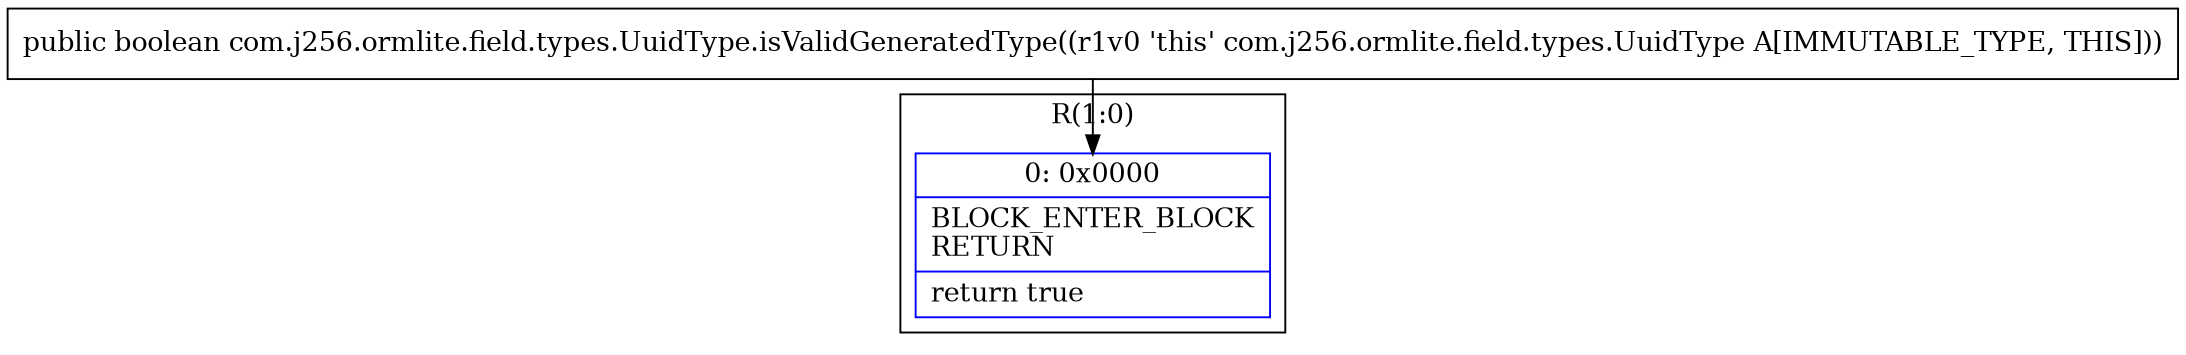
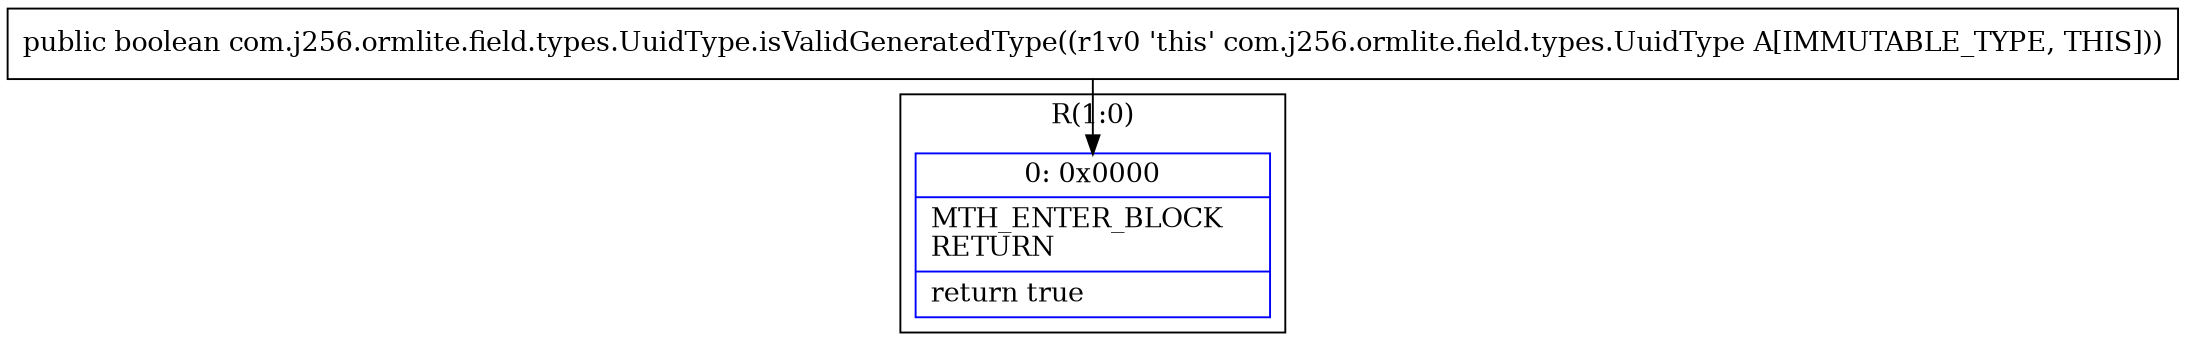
node "0: 0x0000": text "BLOCK_ENTER_BLOCK" -> "MTH_ENTER_BLOCK"
